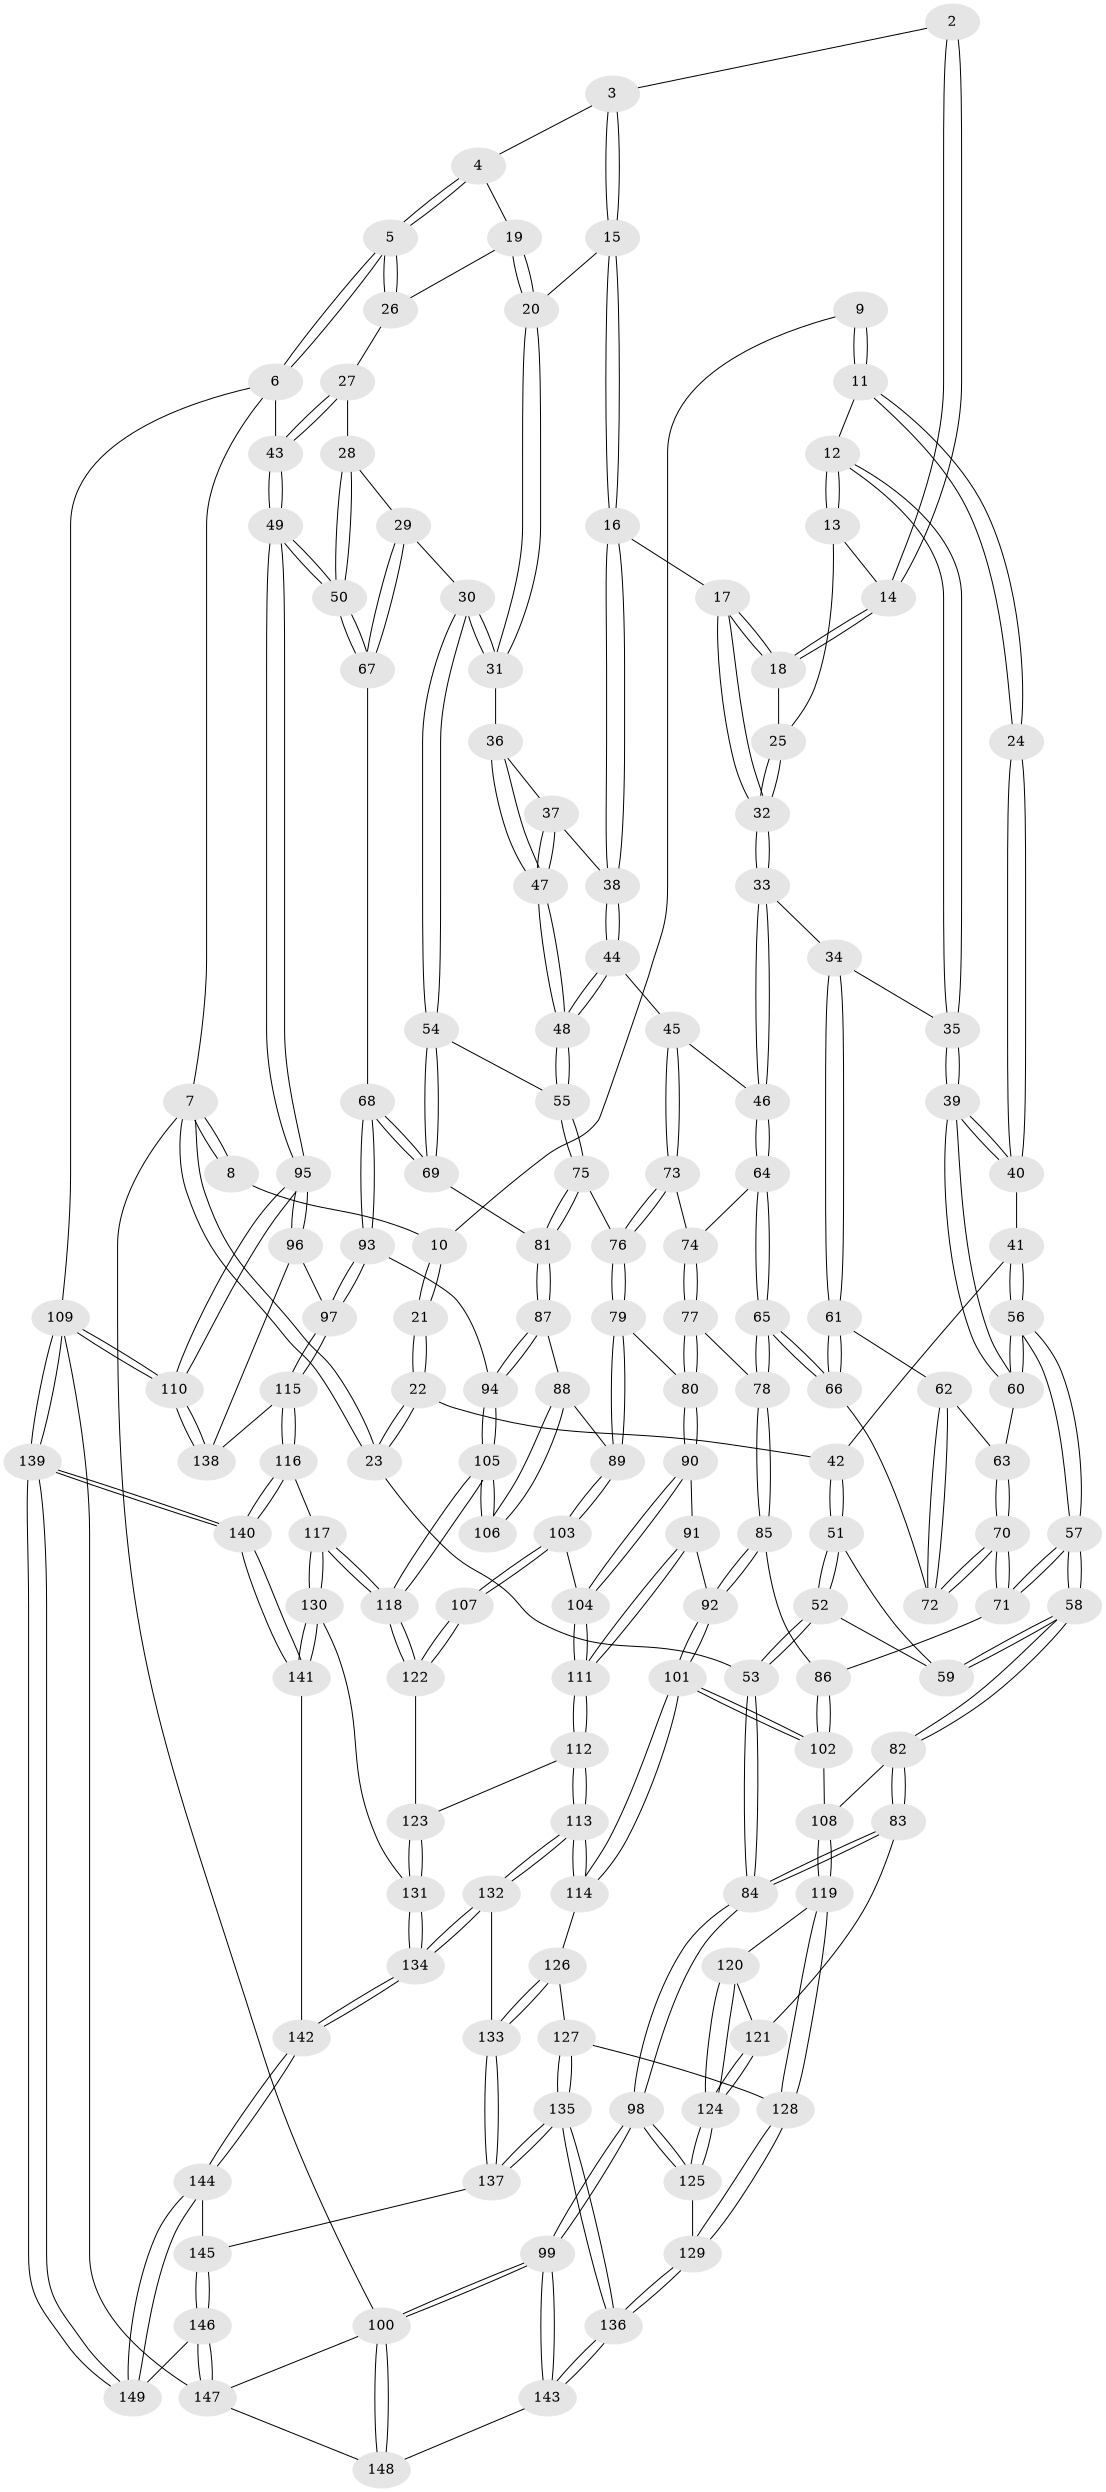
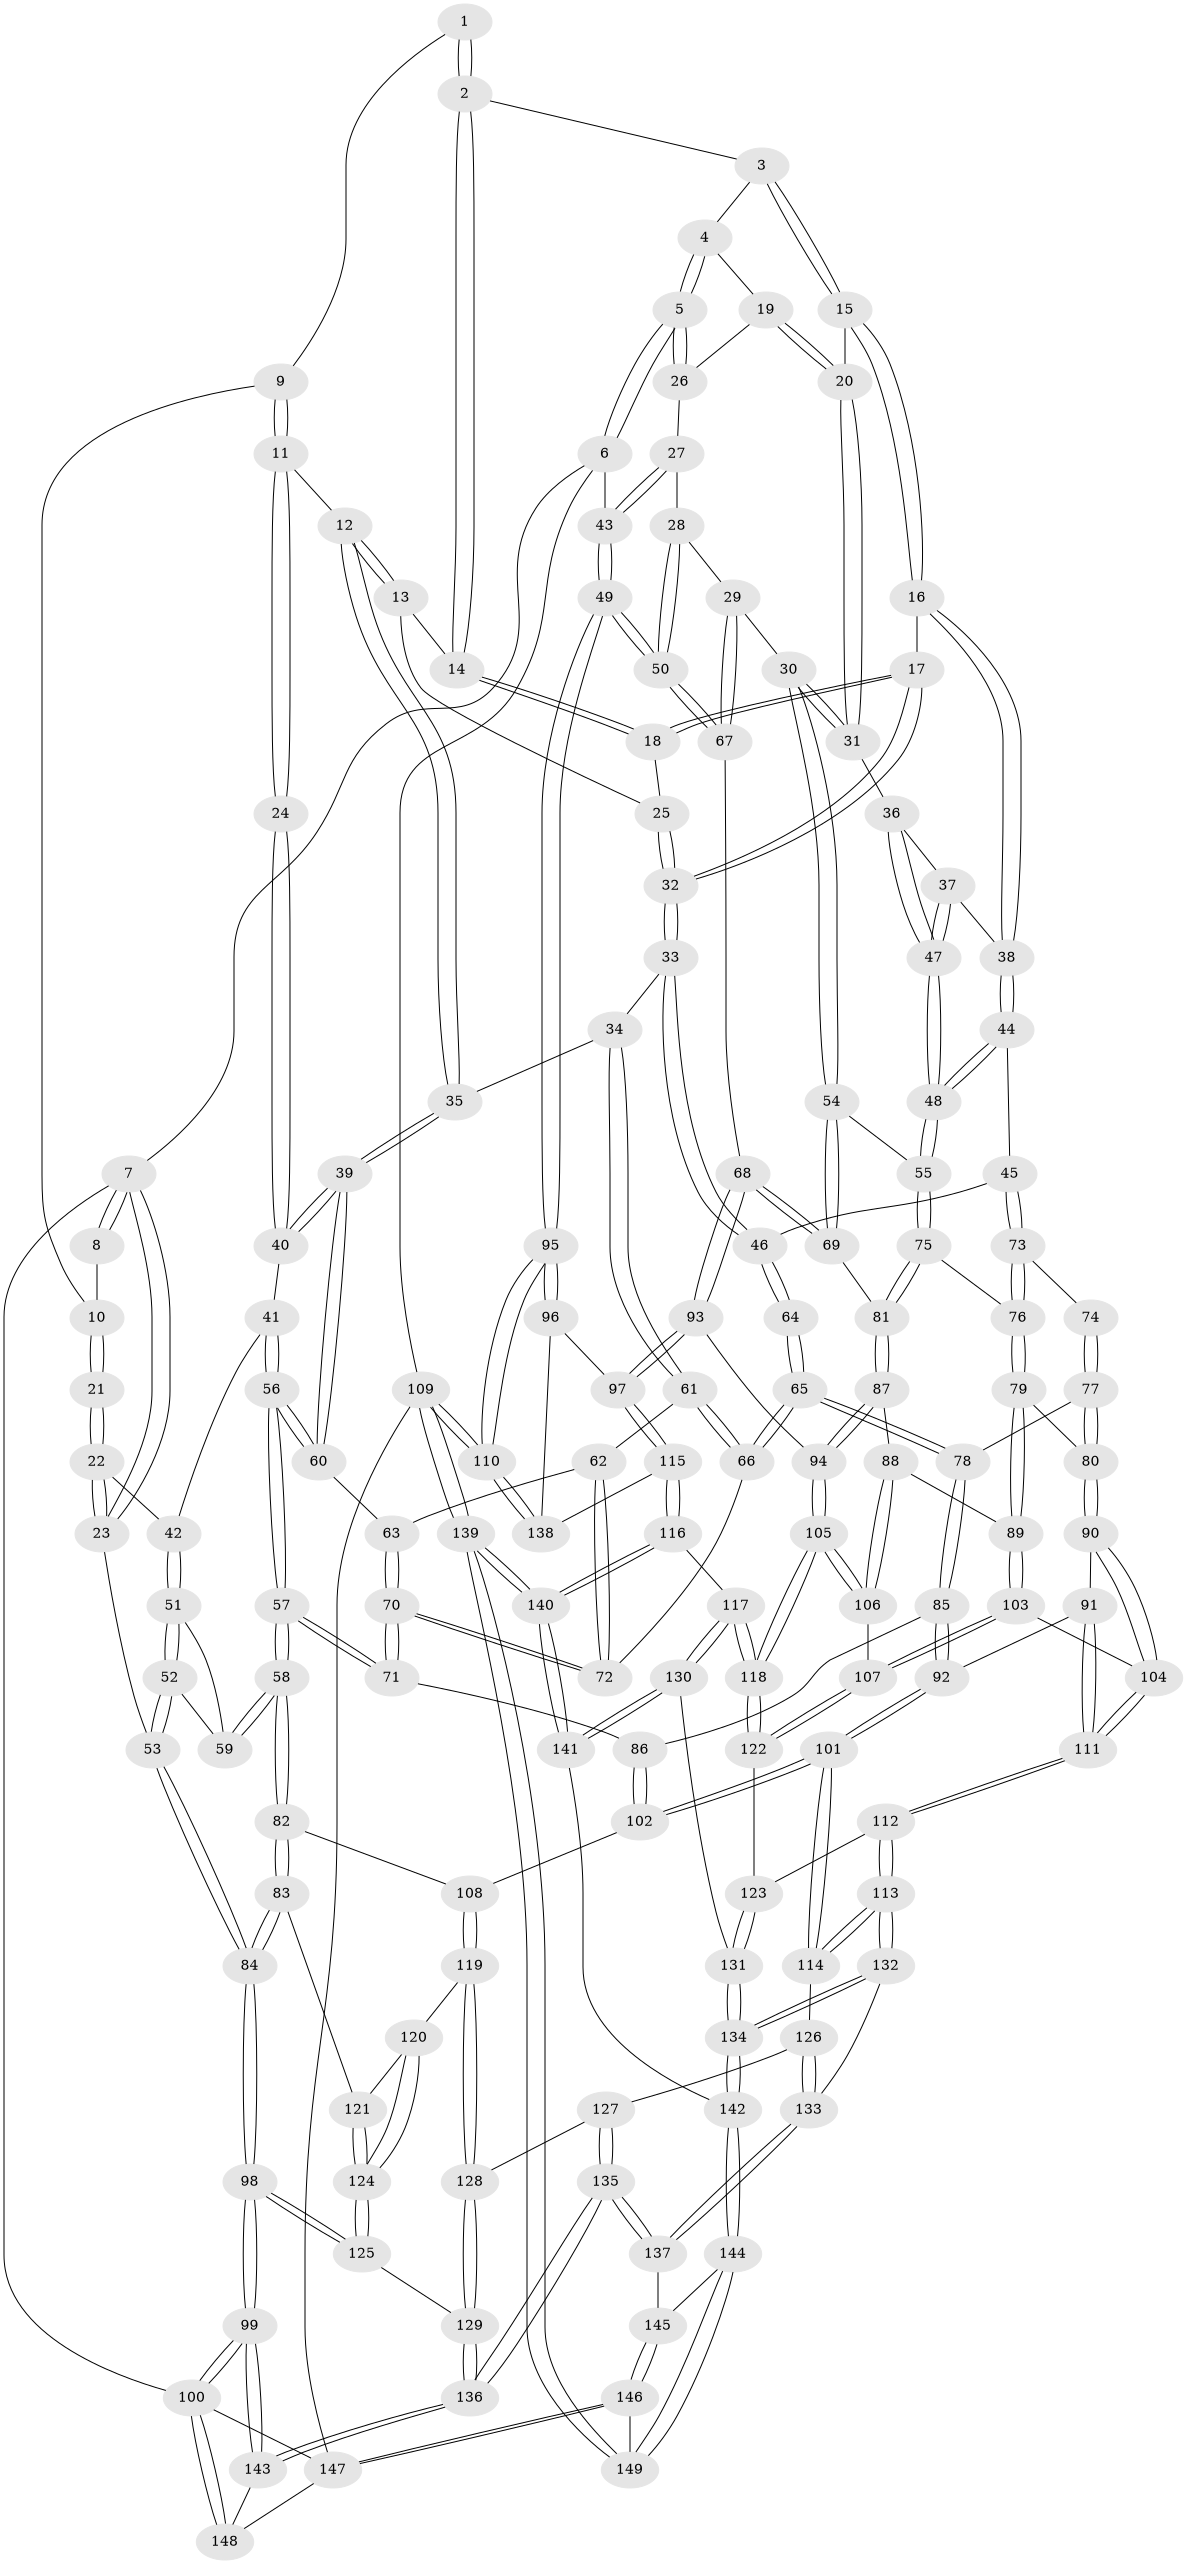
node "1": added
edge "64" -- "74": removed
edge "106" -- "107": added
